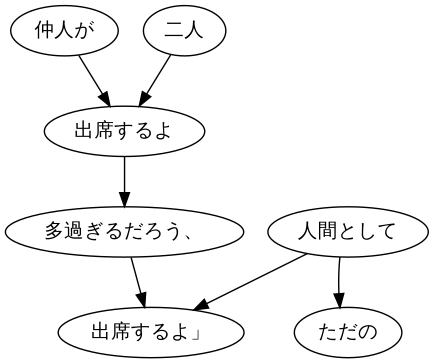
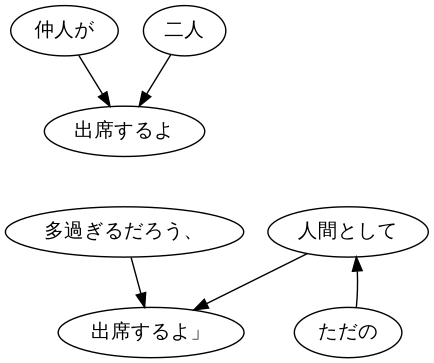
edge "出席するよ" -> "多過ぎるだろう、": removed
edge "人間として" -> "ただの": reversed
